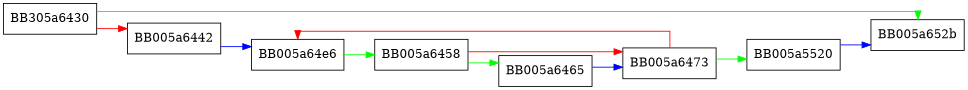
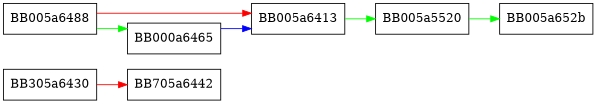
edge "BB305a6430" -> "BB005a652b": removed
node "BB005a6442": label "BB005a6442" -> "BB705a6442"
edge "BB005a5520" -> "BB005a652b": color blue -> green
node "BB005a64e6": removed
node "BB005a6458": label "BB005a6458" -> "BB005a6488"
node "BB005a6473": label "BB005a6473" -> "BB005a6413"
node "BB005a6465": label "BB005a6465" -> "BB000a6465"
